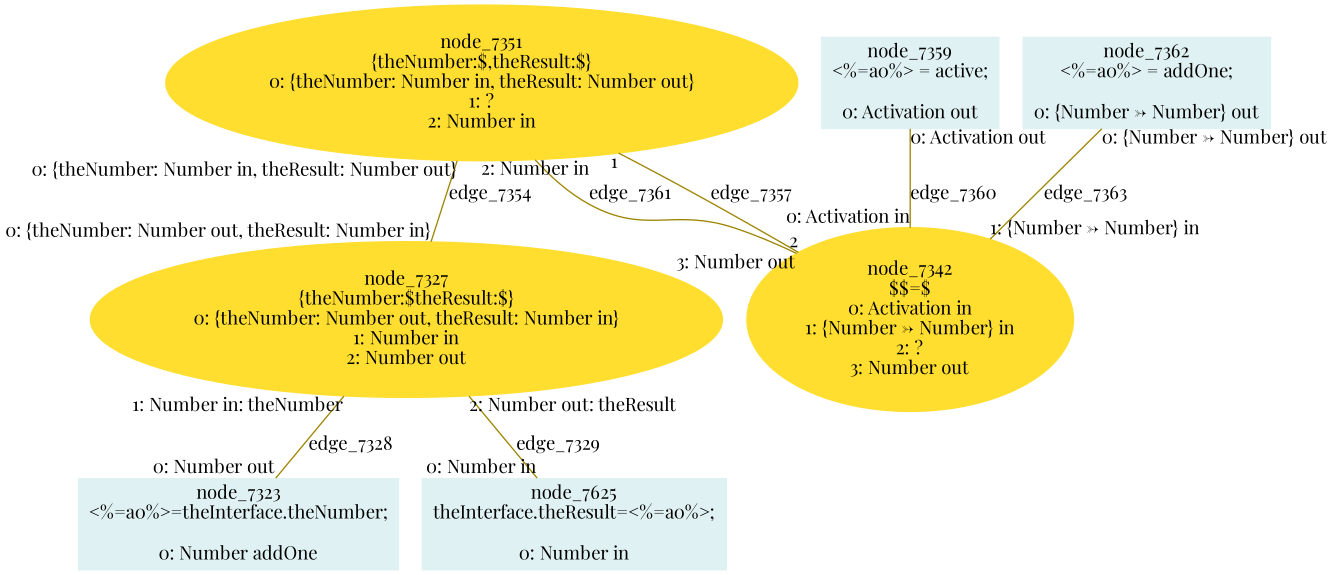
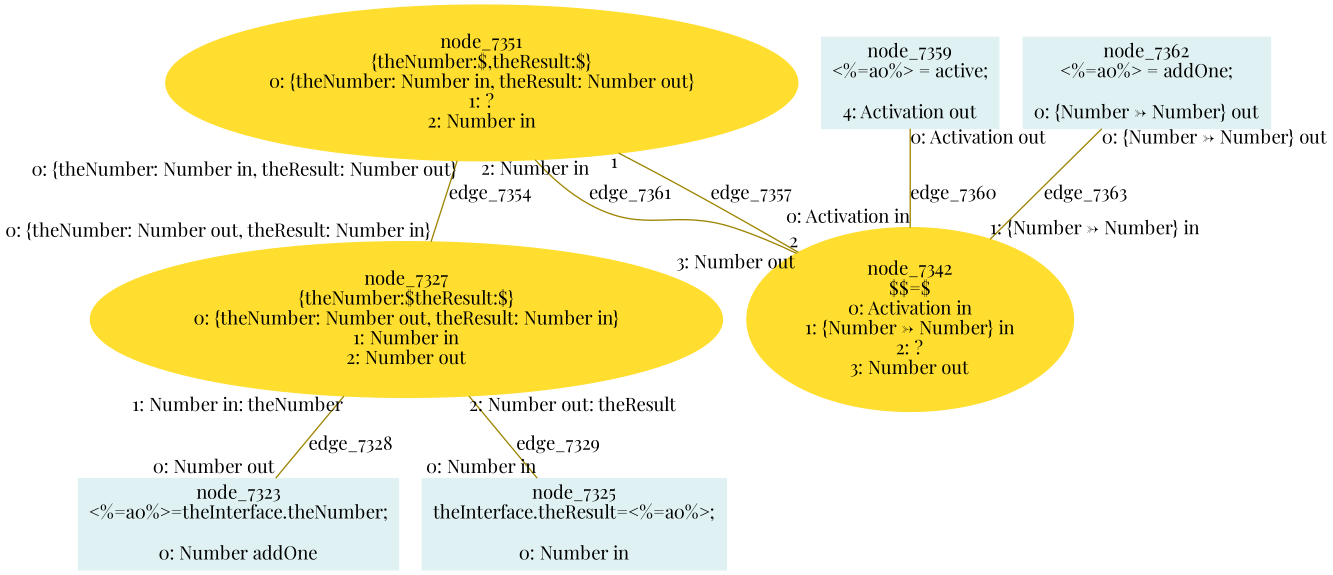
node "node_7359 <%=a0%> = active; 0: Activation out": label "node_7359 <%=a0%> = active; 0: Activation out" -> "node_7359 <%=a0%> = active; 4: Activation out"
node "node_7625 theInterface.theResult=<%=a0%>; 0: Number in": label "node_7625 theInterface.theResult=<%=a0%>; 0: Number in" -> "node_7325 theInterface.theResult=<%=a0%>; 0: Number in"
